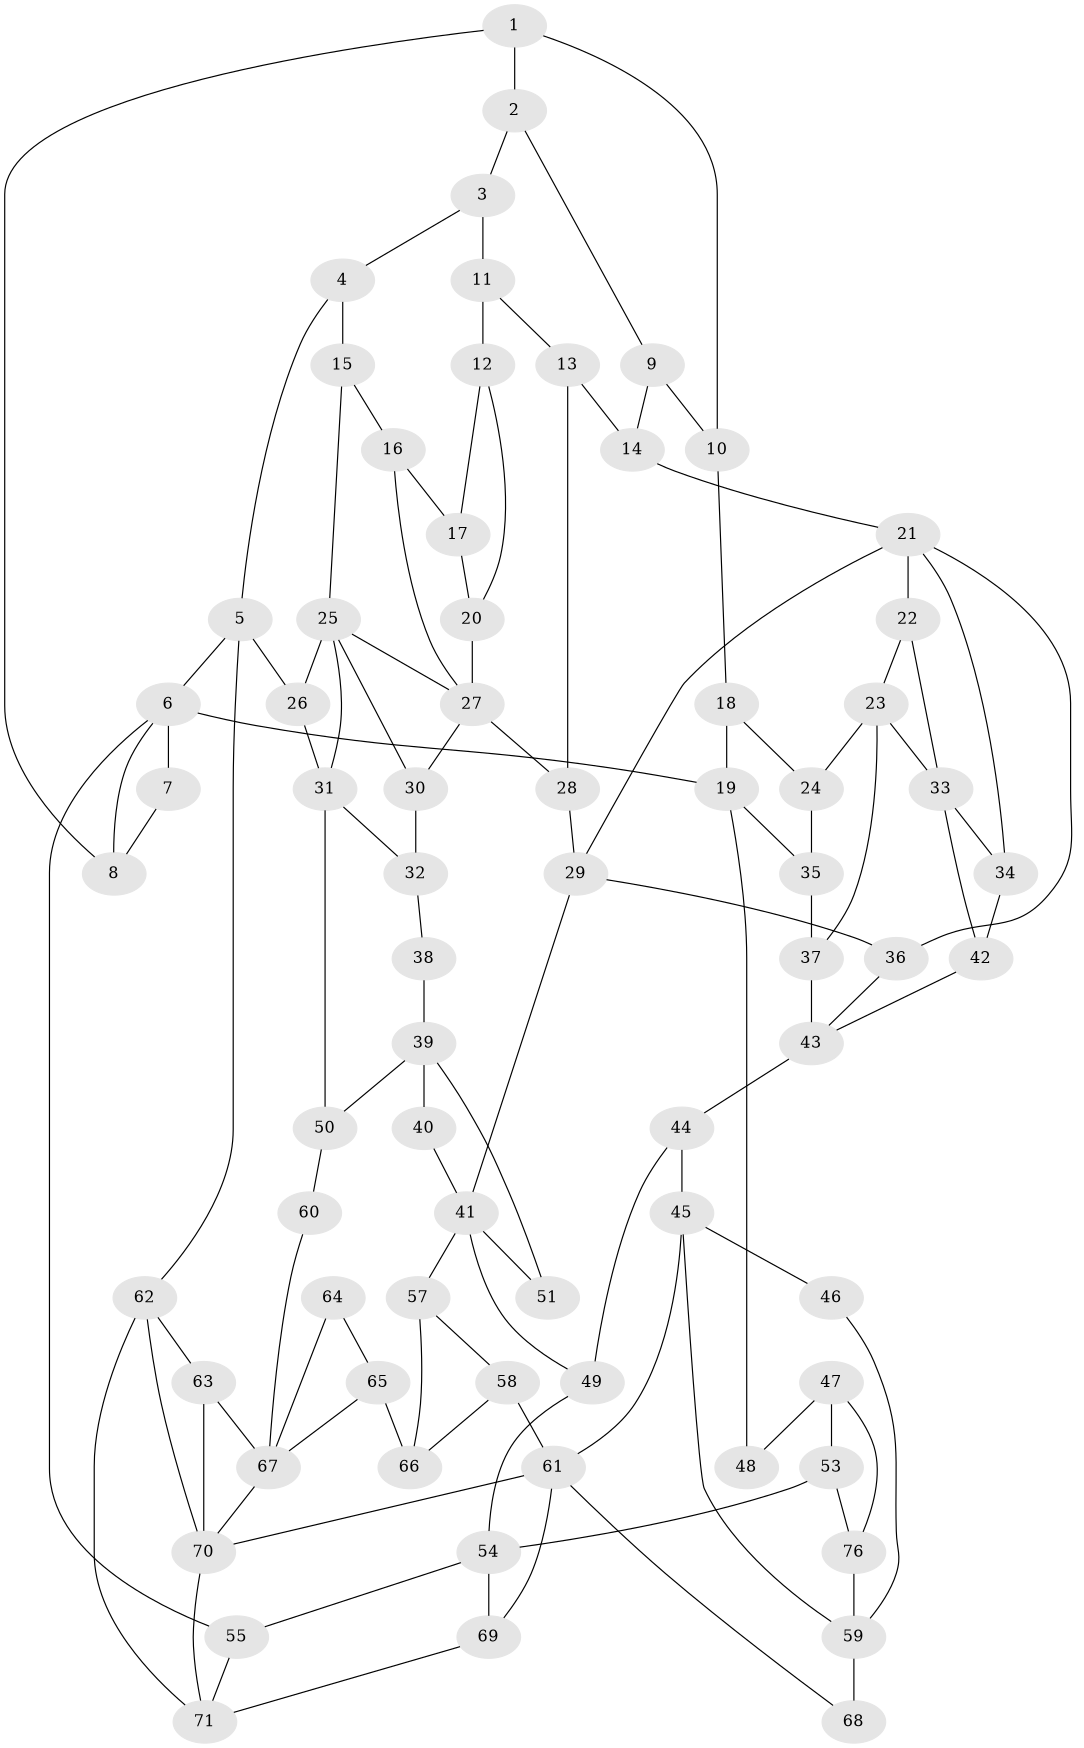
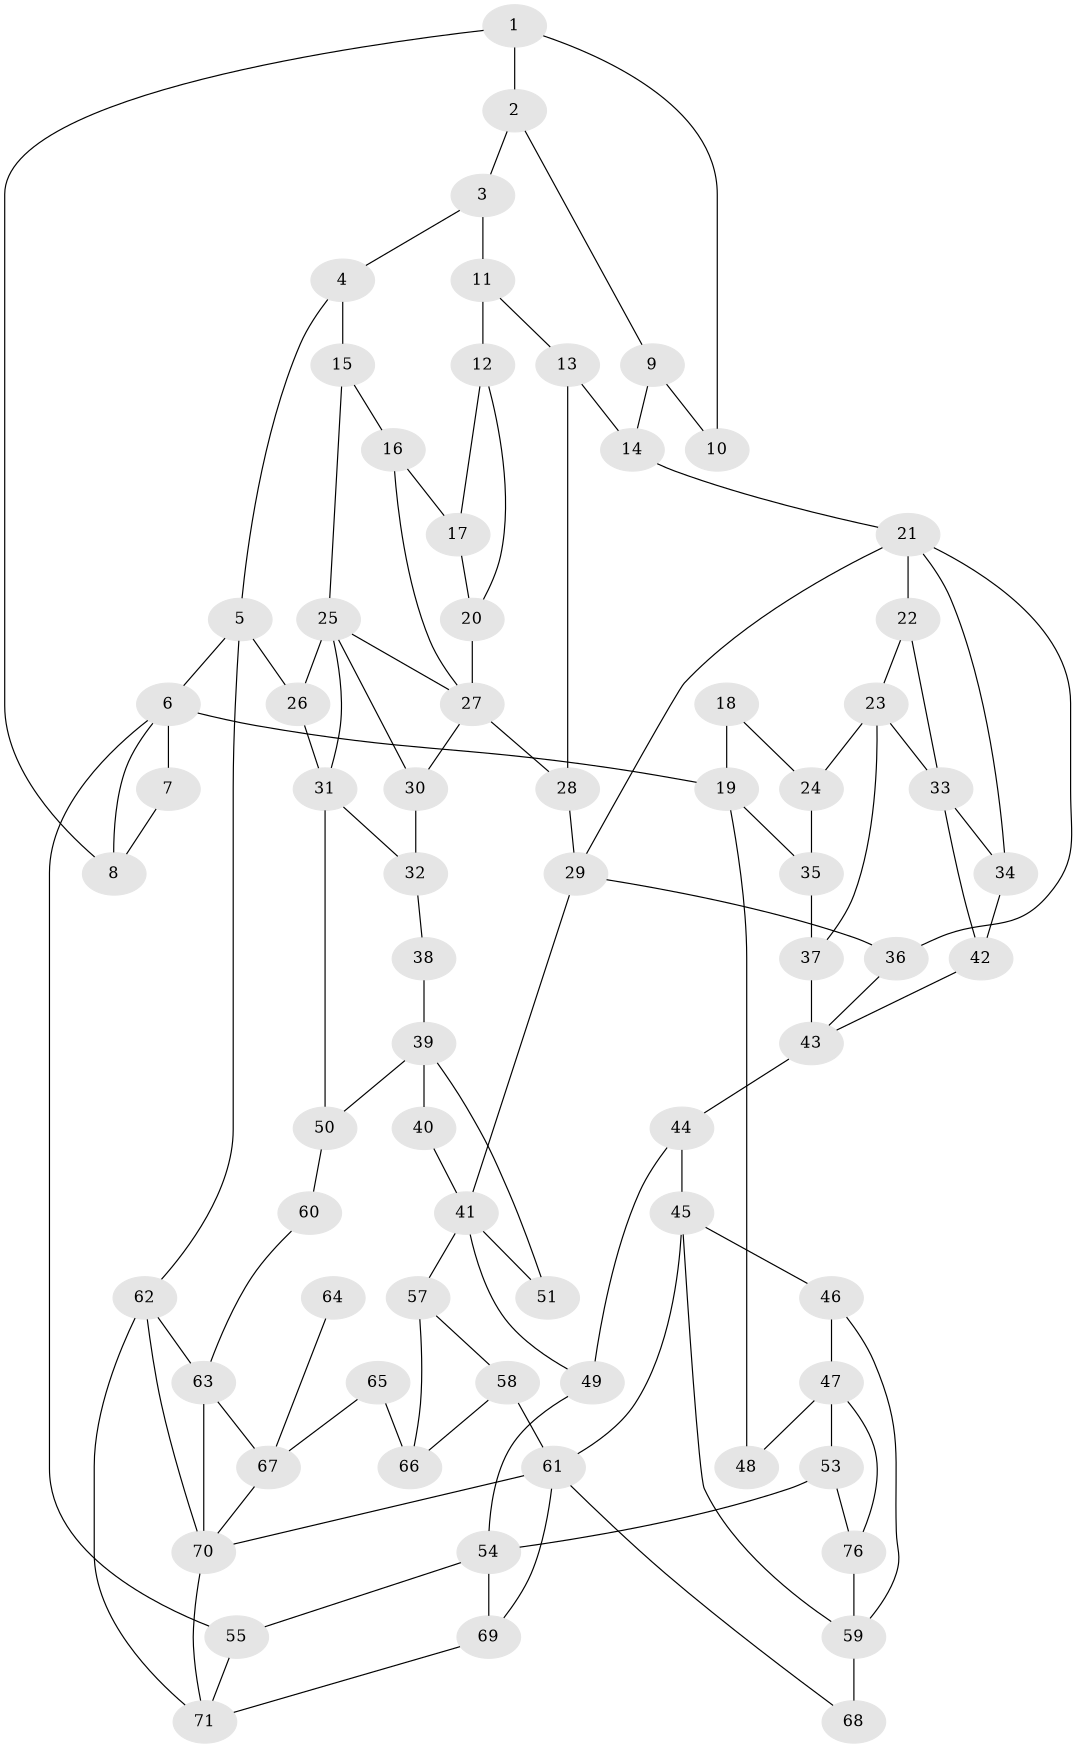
edge "10" -- "18": removed
edge "60" -- "67": now "60" -- "63"
edge "64" -- "65": removed
edge "46" -- "47": added
